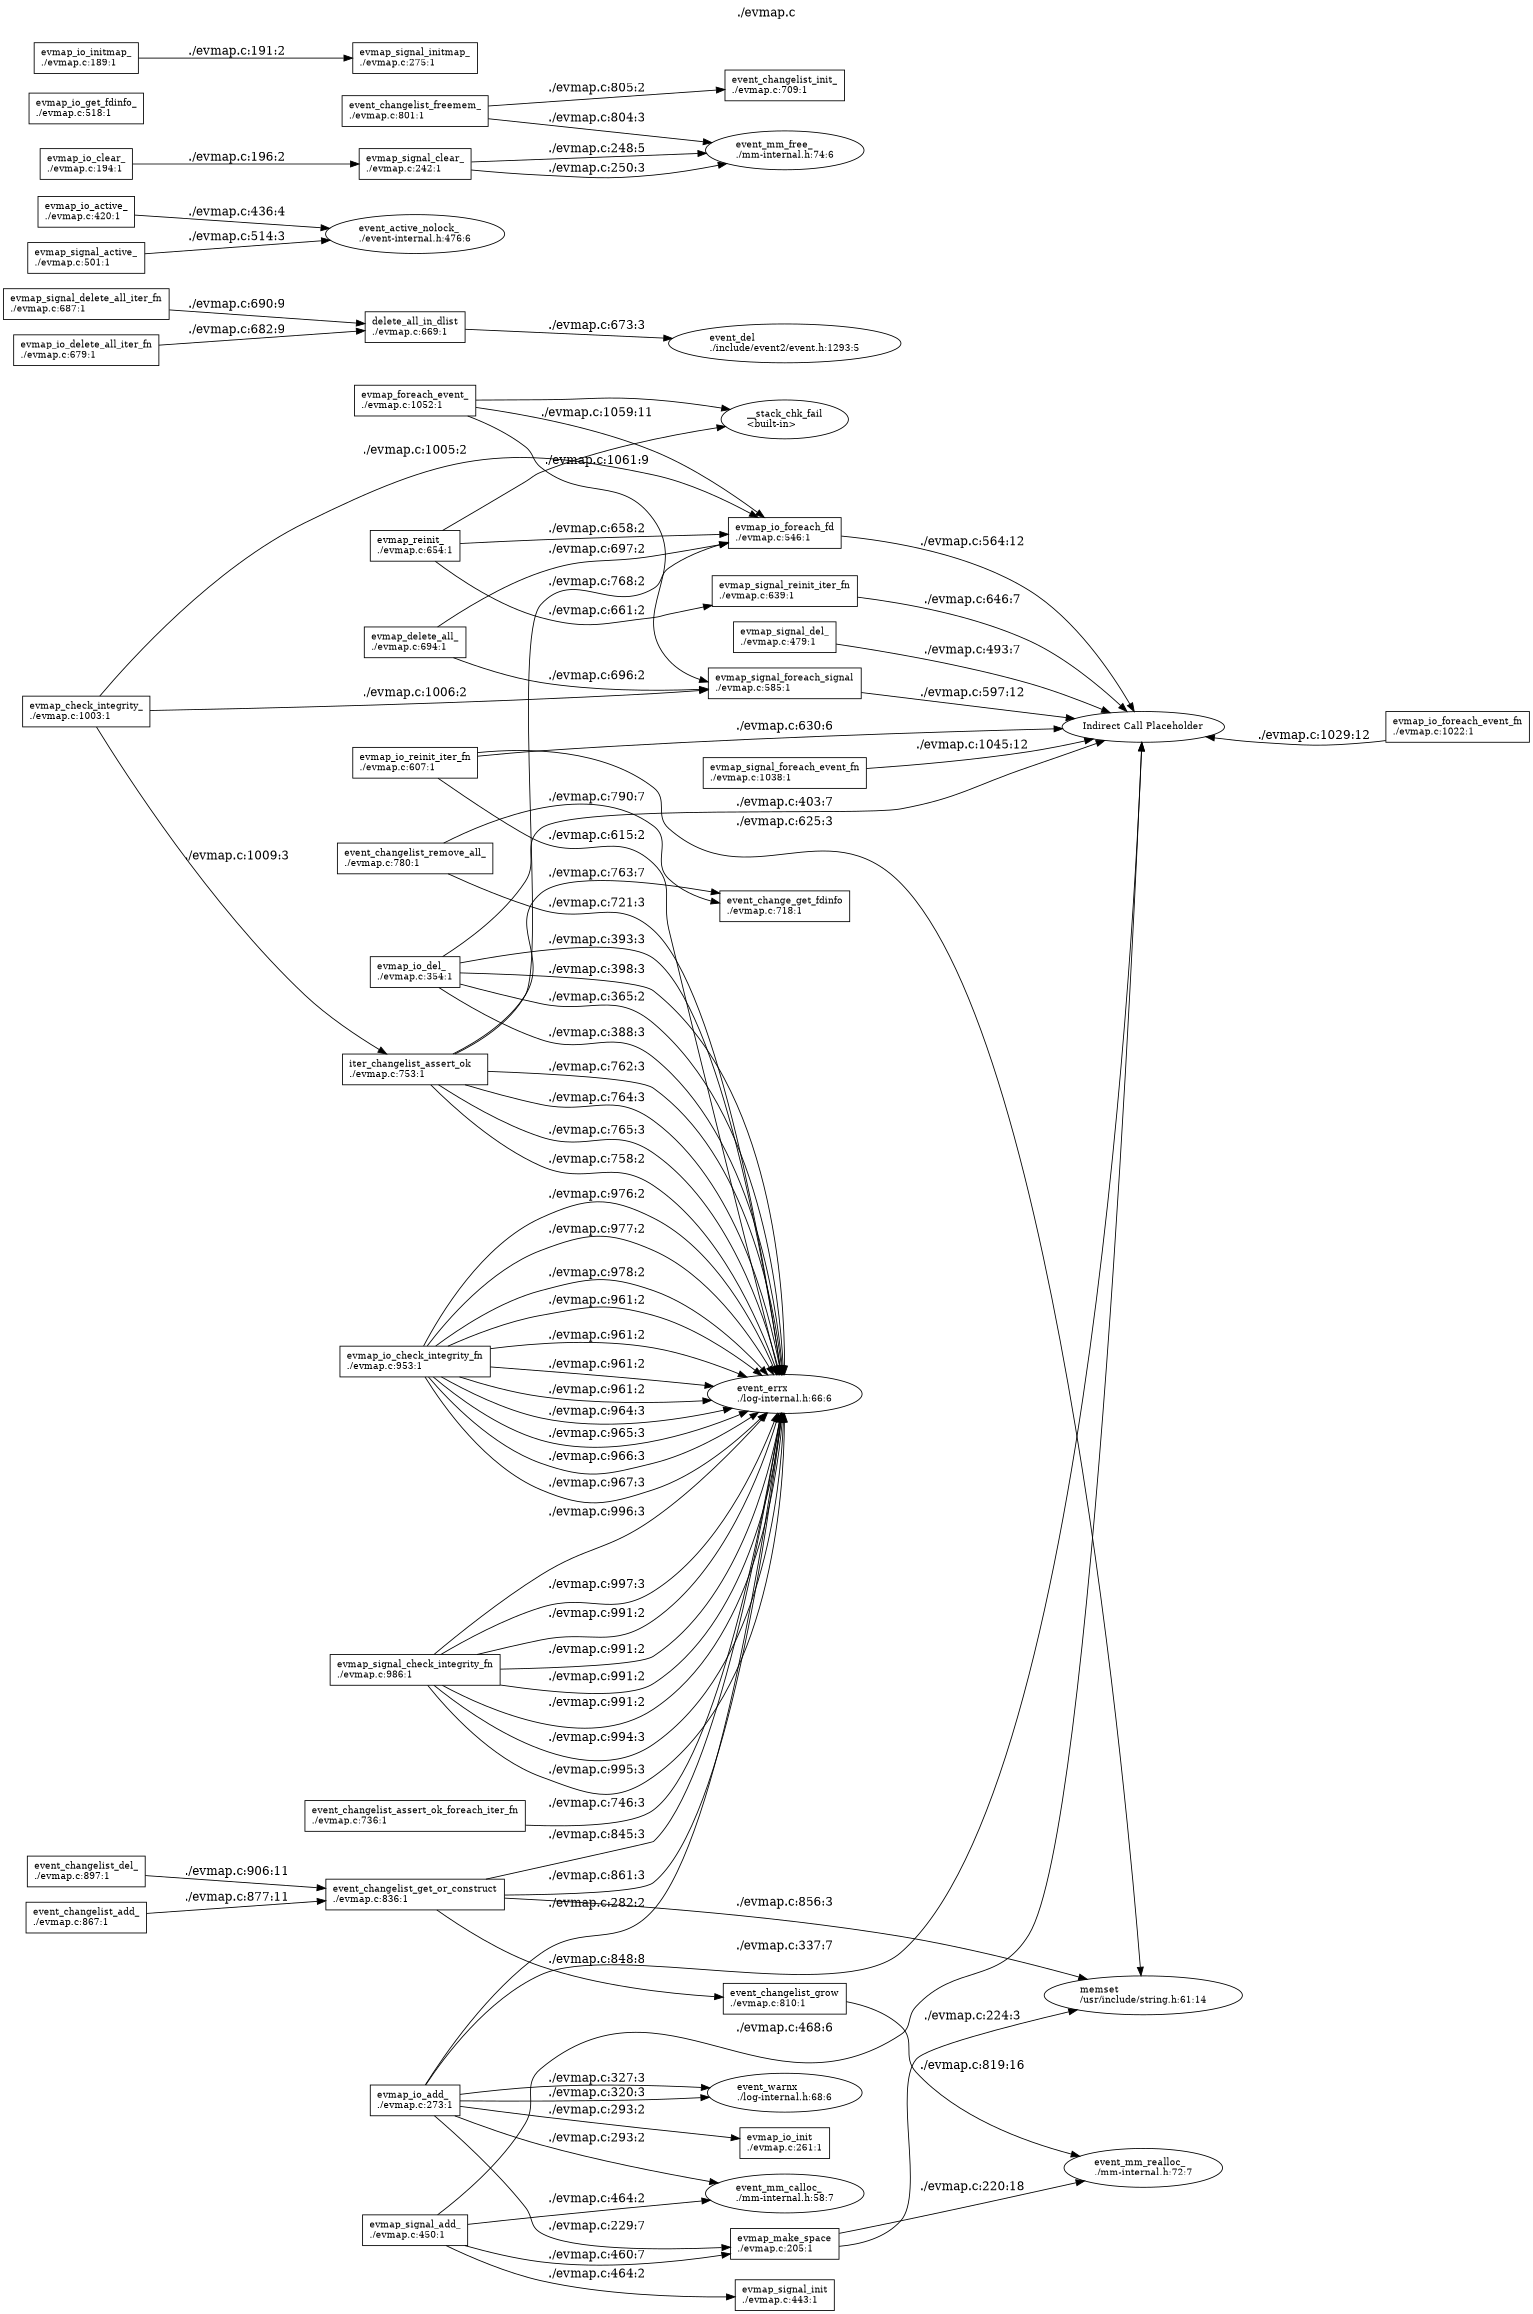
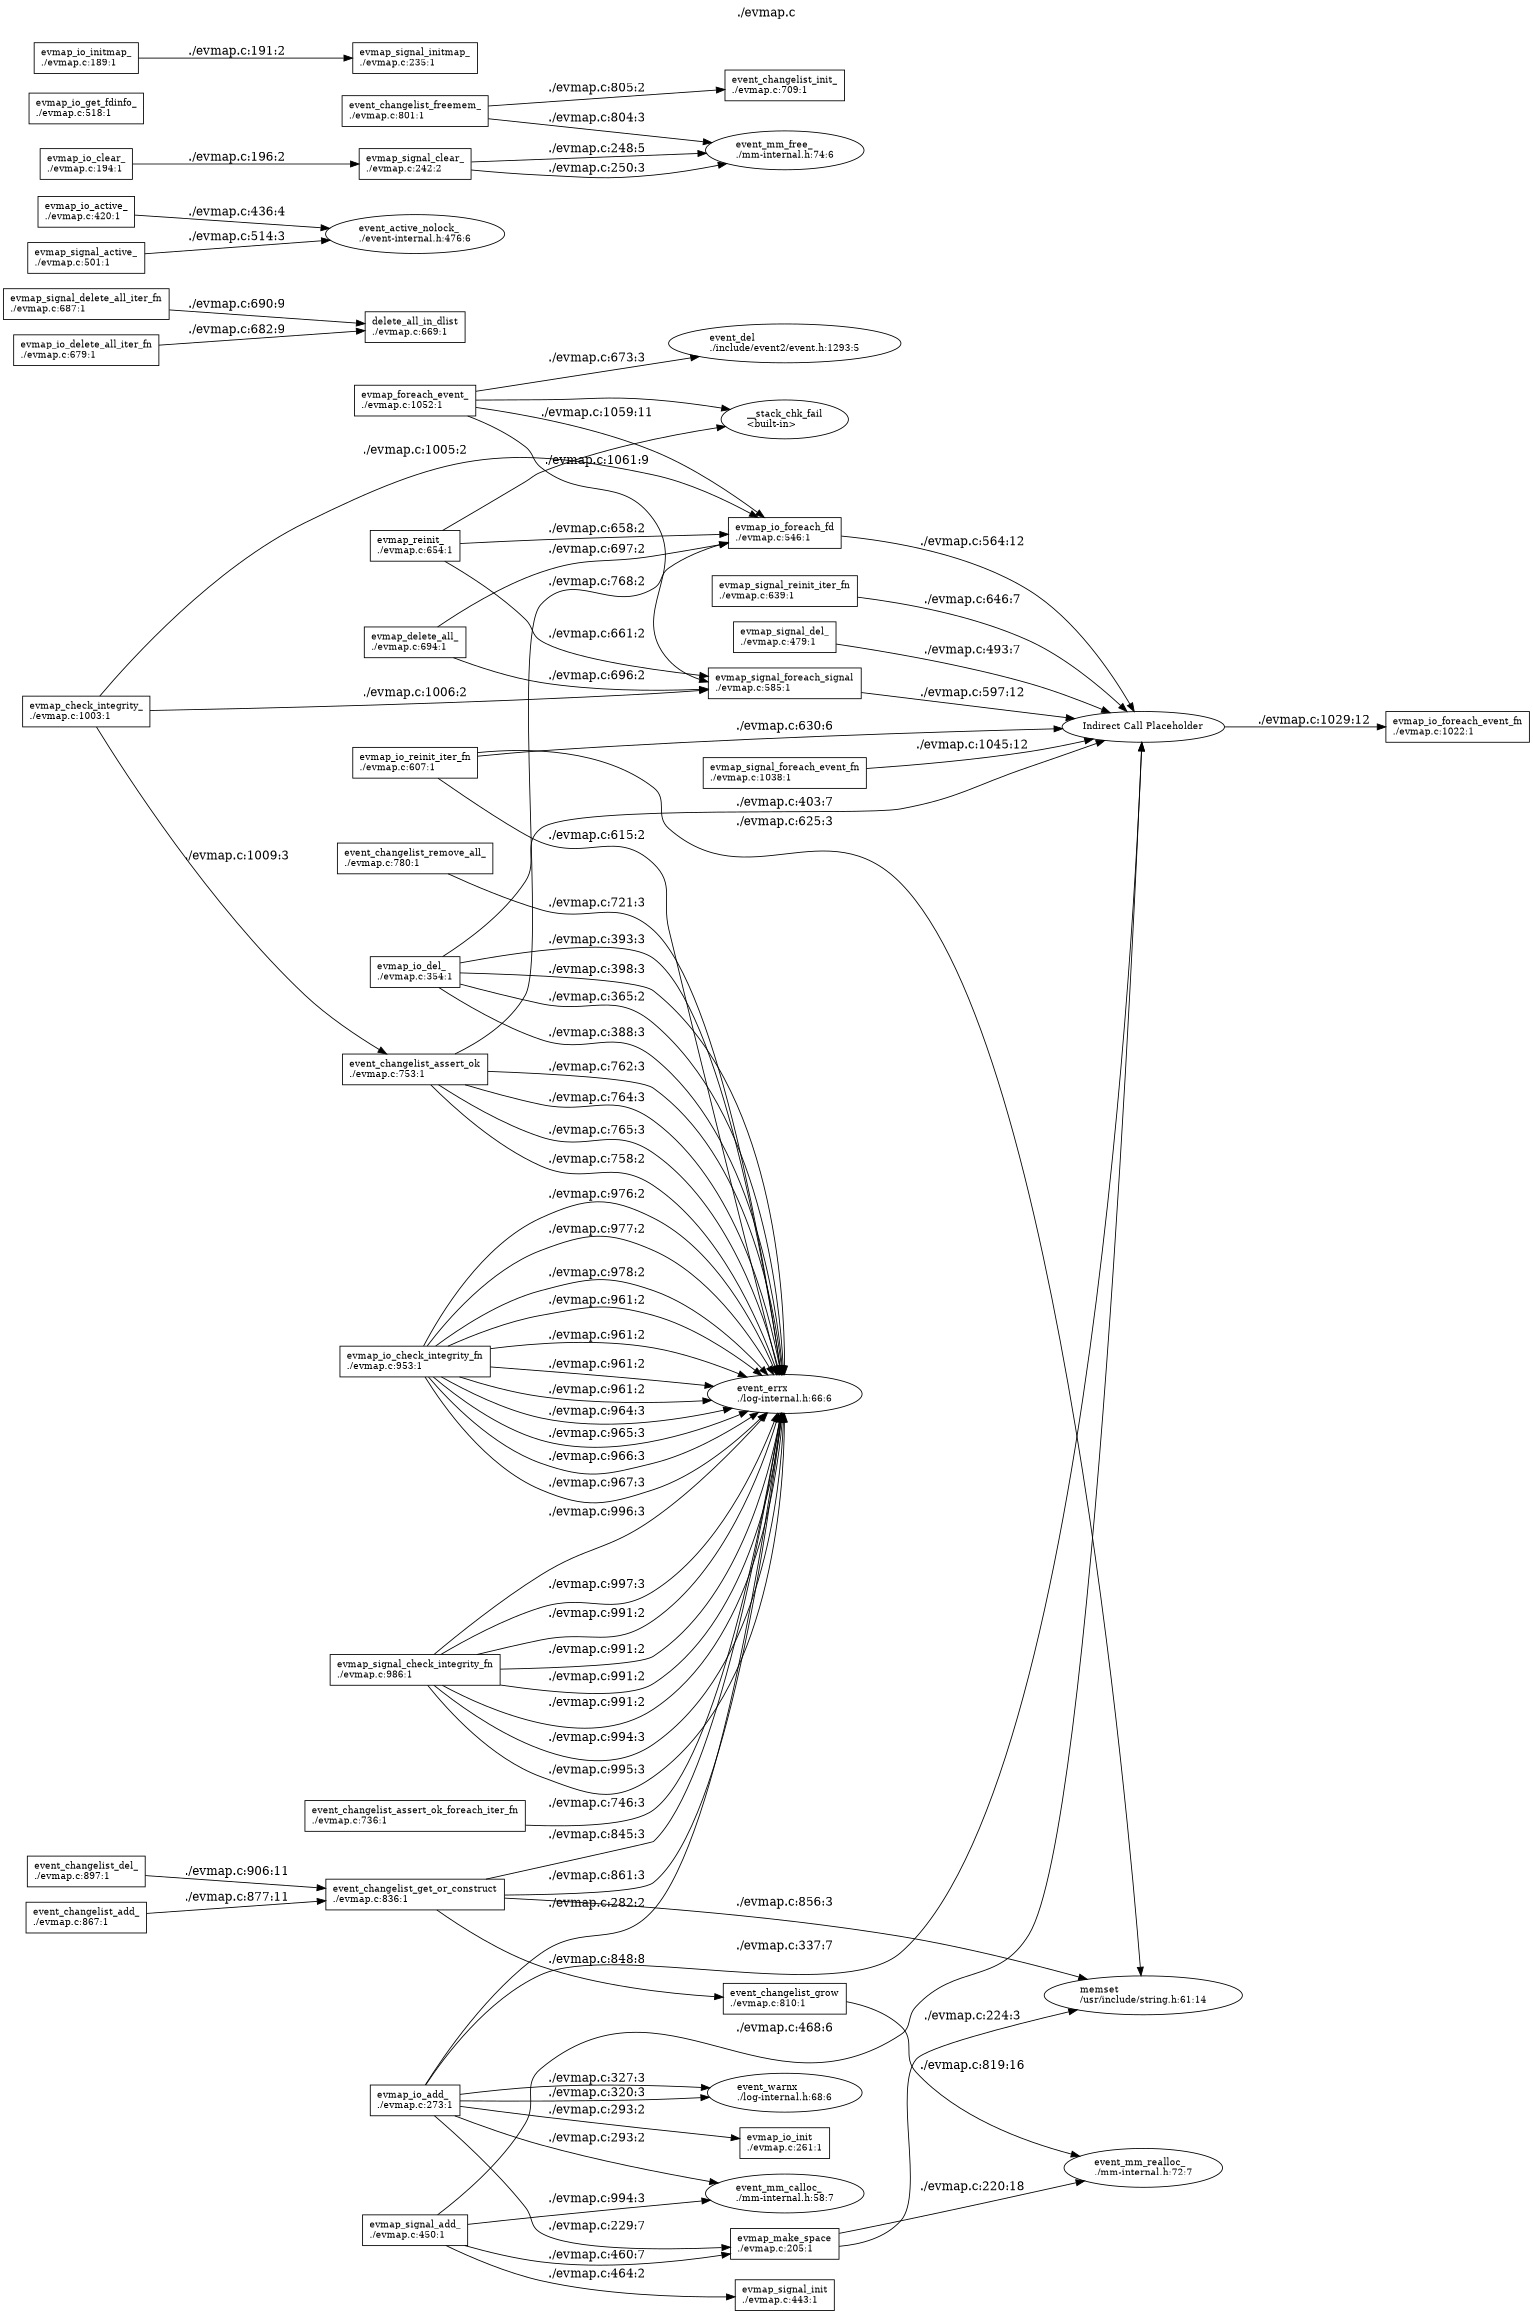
node "evmap_signal_initmap_ ./evmap.c:275:1": label "evmap_signal_initmap_ ./evmap.c:275:1" -> "evmap_signal_initmap_ ./evmap.c:235:1"
node "evmap_signal_clear_ ./evmap.c:242:1": label "evmap_signal_clear_ ./evmap.c:242:1" -> "evmap_signal_clear_ ./evmap.c:242:2"
edge "delete_all_in_dlist ./evmap.c:669:1" -> "event_del ./include/event2/event.h:1293:5": now "evmap_foreach_event_ ./evmap.c:1052:1" -> "event_del ./include/event2/event.h:1293:5"
edge "evmap_reinit_ ./evmap.c:654:1" -> "evmap_signal_reinit_iter_fn ./evmap.c:639:1": now "evmap_reinit_ ./evmap.c:654:1" -> "evmap_signal_foreach_signal ./evmap.c:585:1"
edge "evmap_io_foreach_event_fn ./evmap.c:1022:1" -> "Indirect Call Placeholder": reversed
node "event_change_get_fdinfo ./evmap.c:718:1": removed
node "iter_changelist_assert_ok ./evmap.c:753:1": label "iter_changelist_assert_ok ./evmap.c:753:1" -> "event_changelist_assert_ok ./evmap.c:753:1"
edge "evmap_signal_add_ ./evmap.c:450:1" -> "event_mm_calloc_ ./mm-internal.h:58:7": label "./evmap.c:464:2" -> "./evmap.c:994:3"
